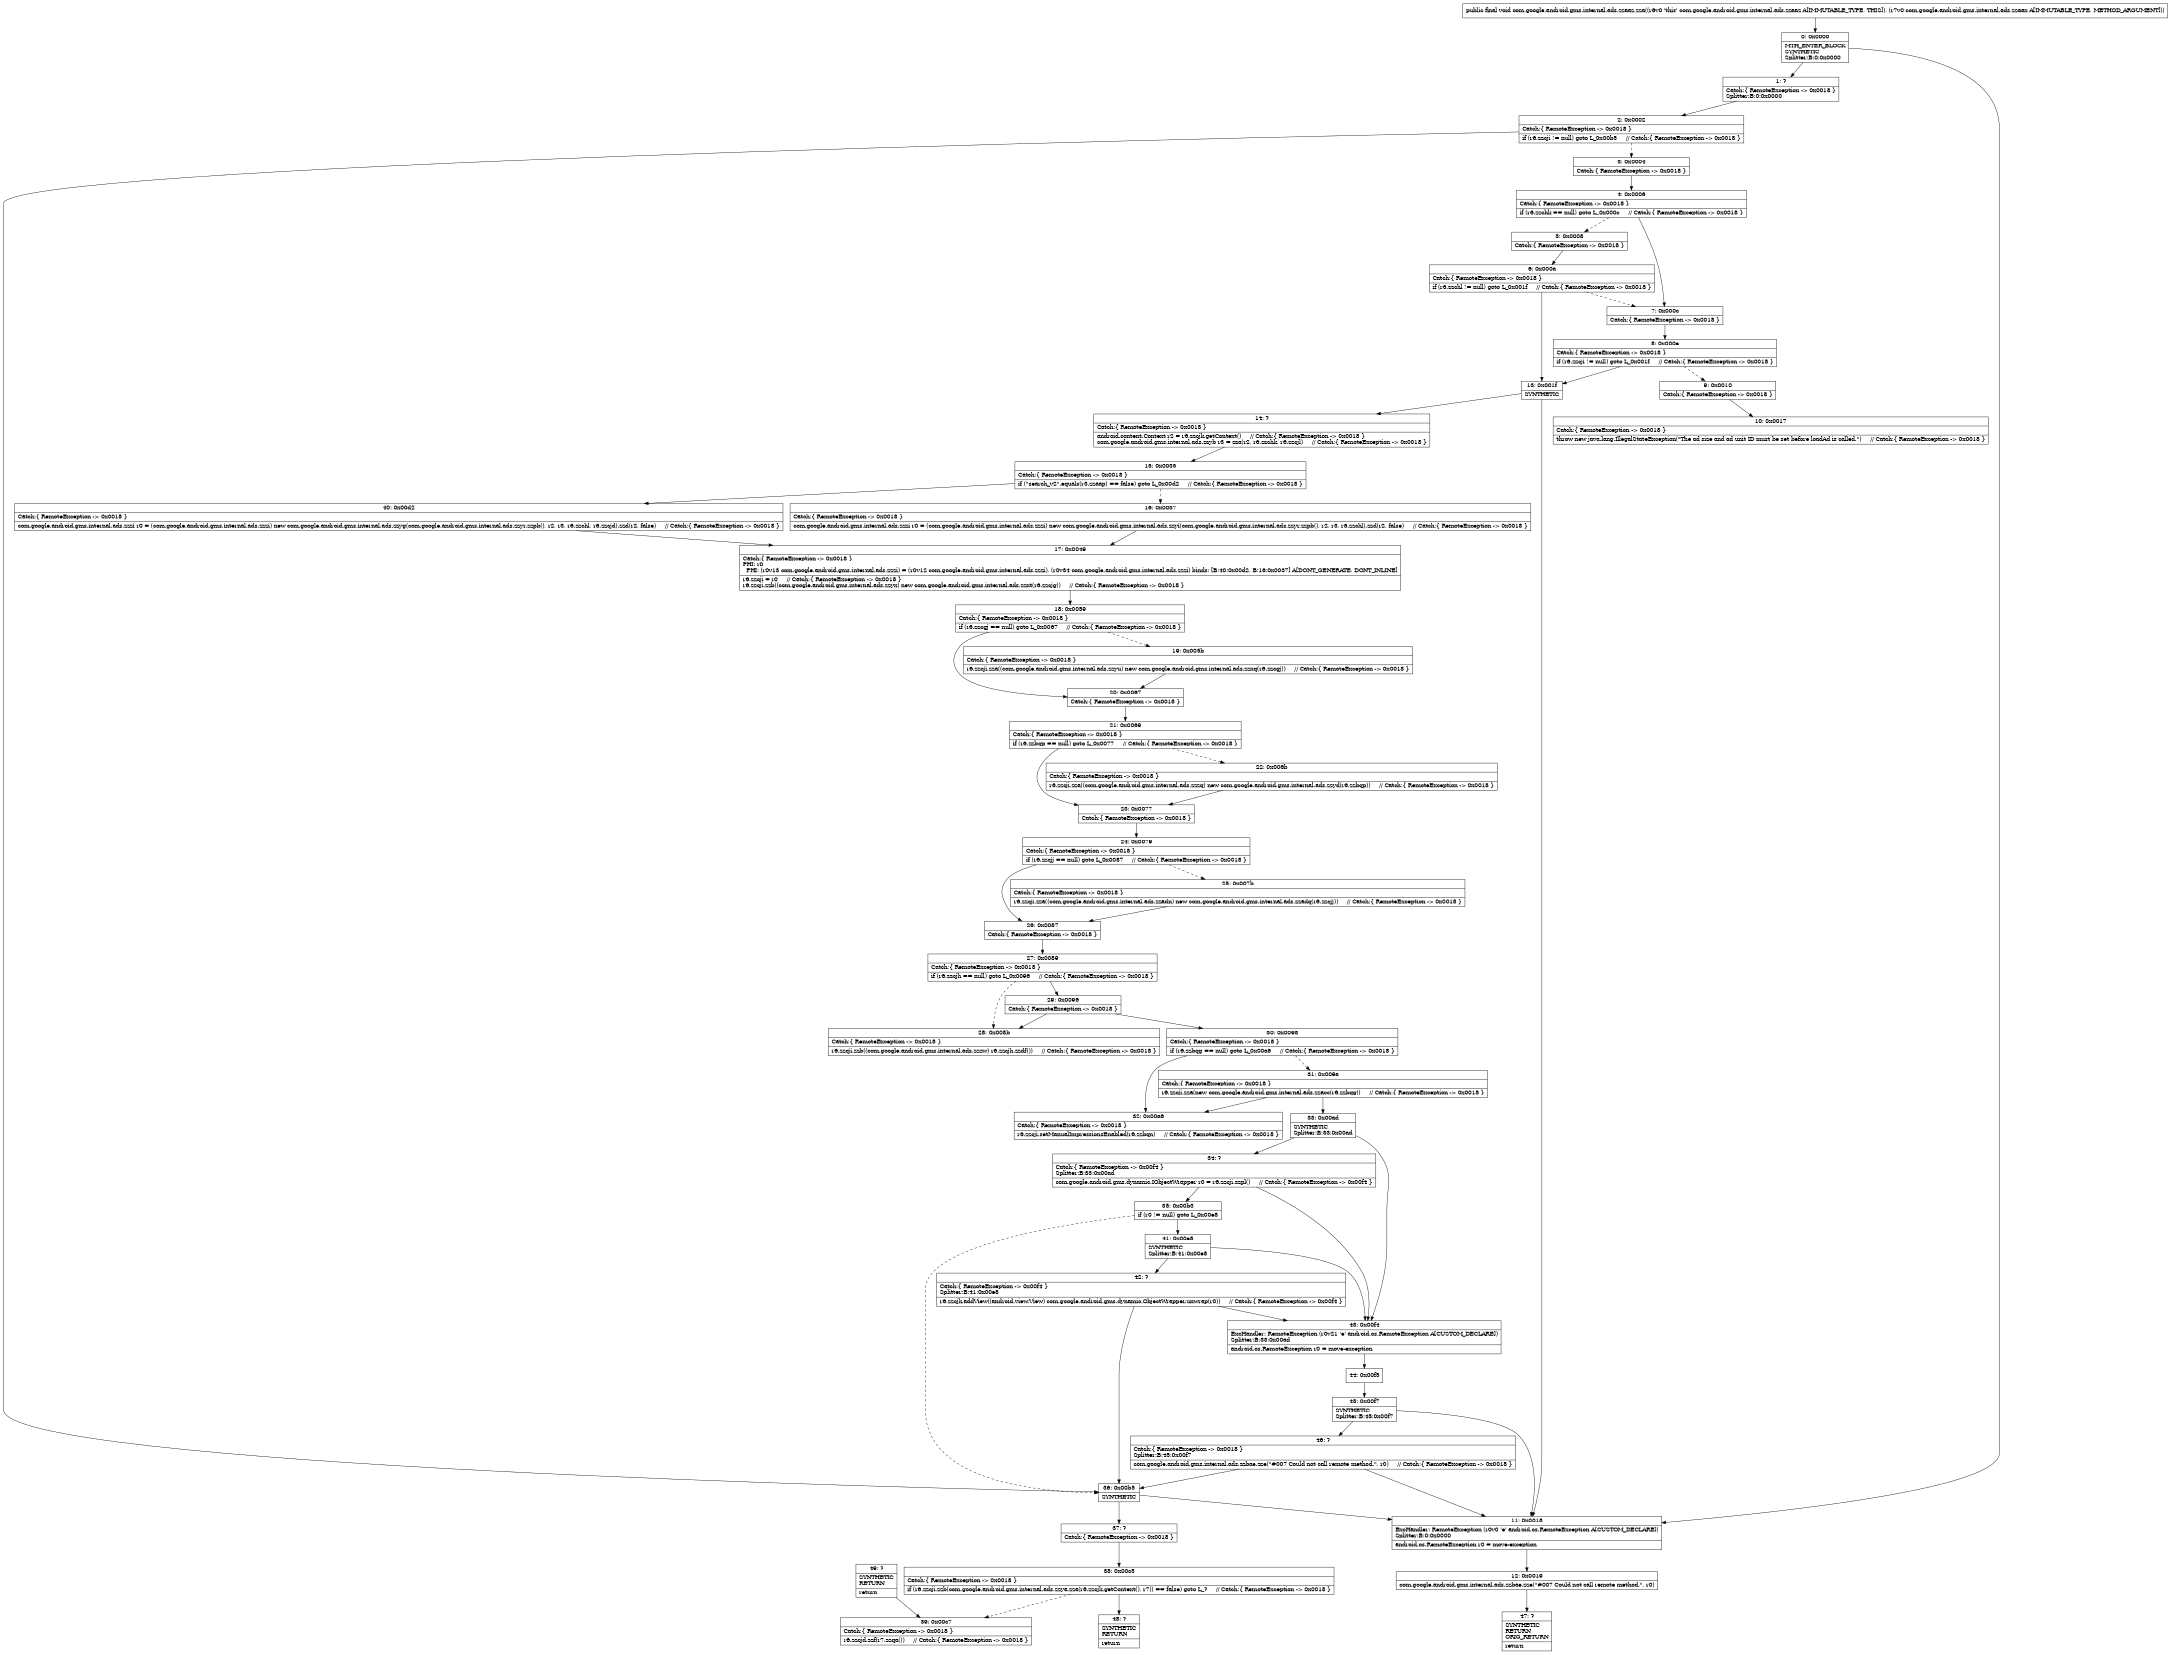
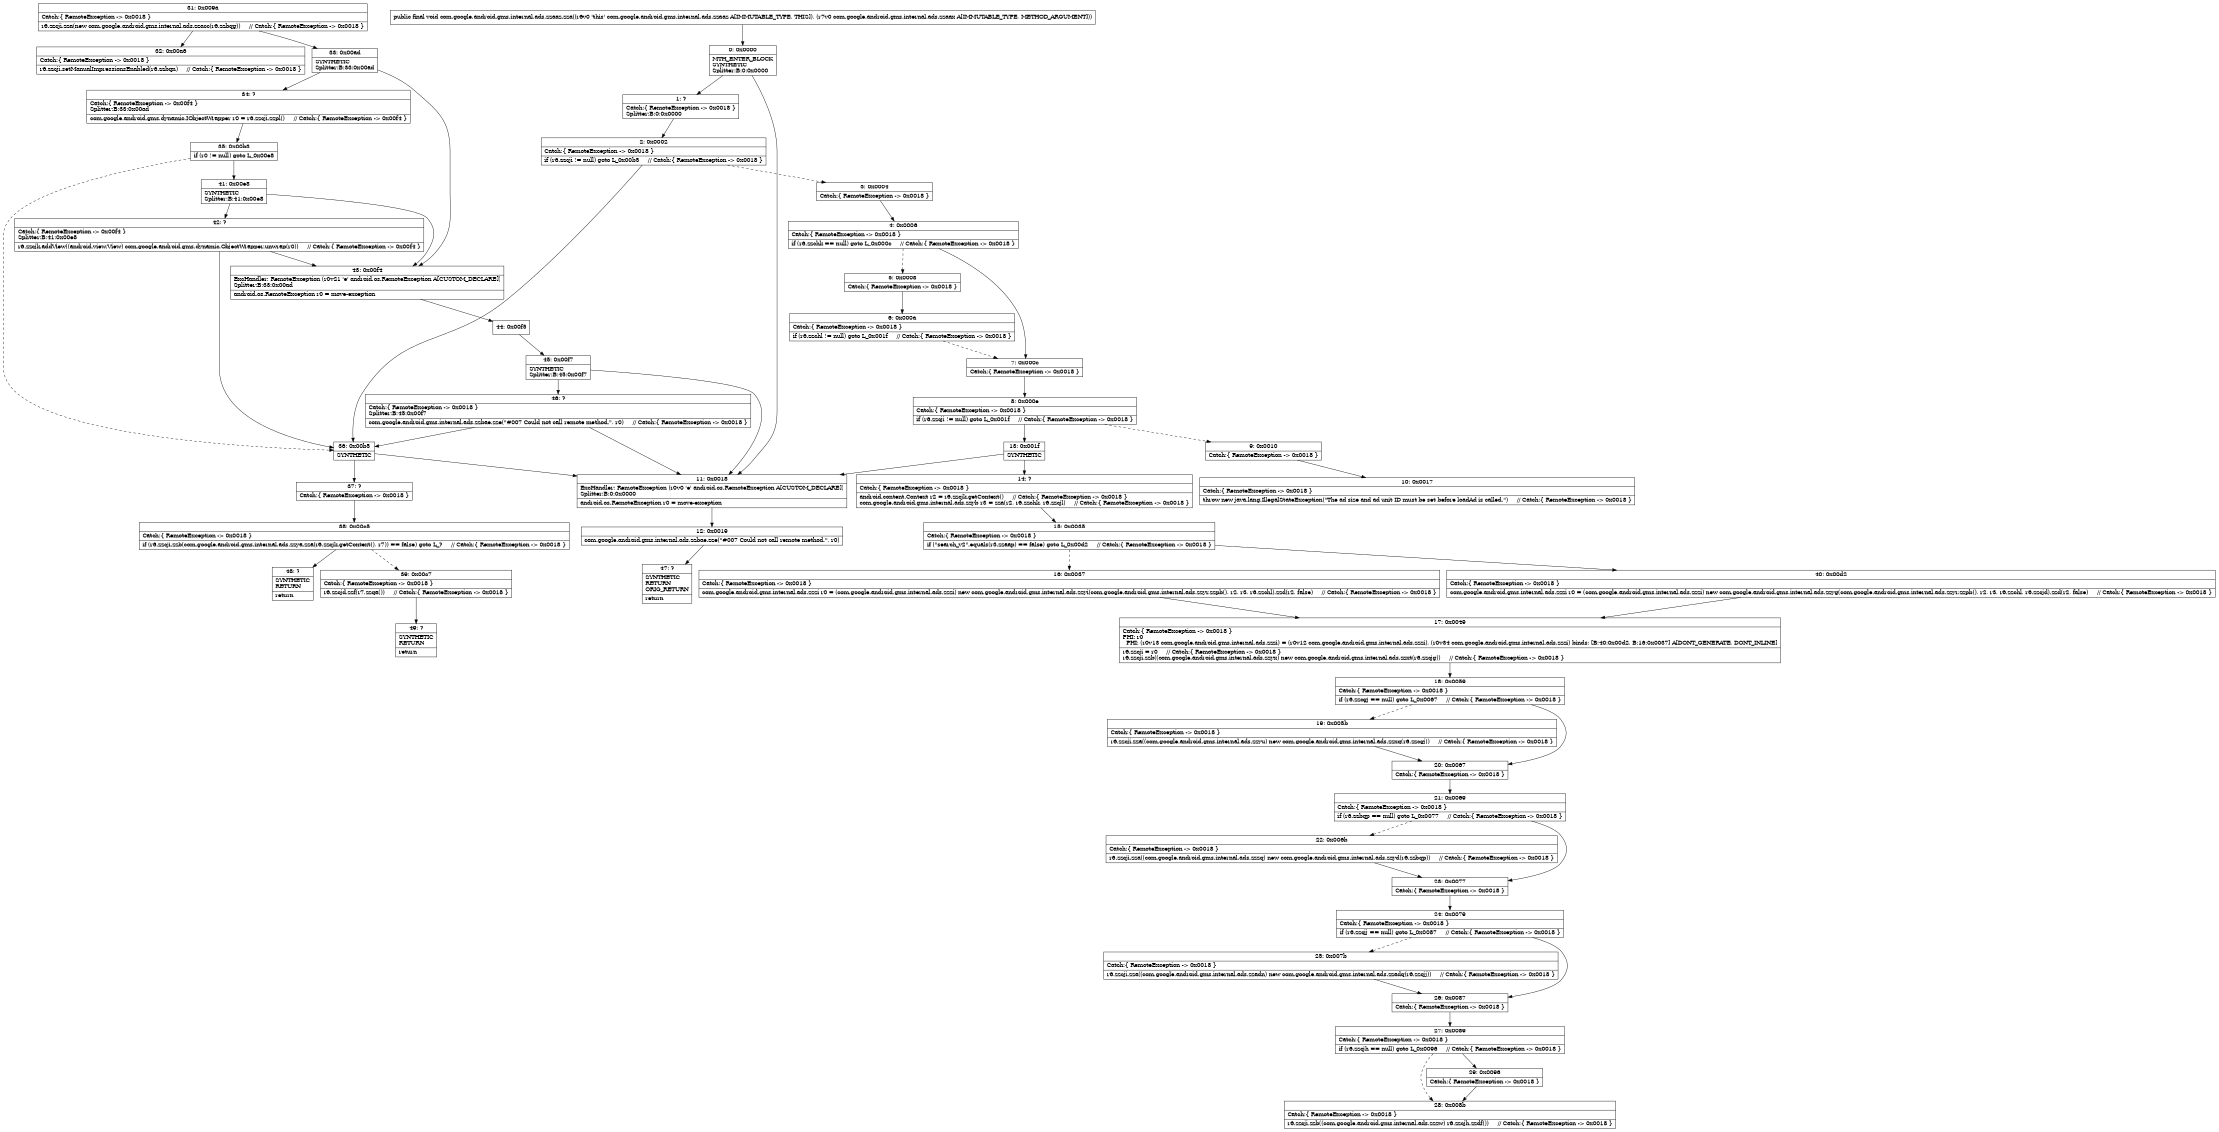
edge "6: 0x000a" -> "13: 0x001f": removed
node "30: 0x0098": removed
edge "34: ?" -> "43: 0x00f4": removed
edge "49: ?" -> "39: 0x00c7": reversed
